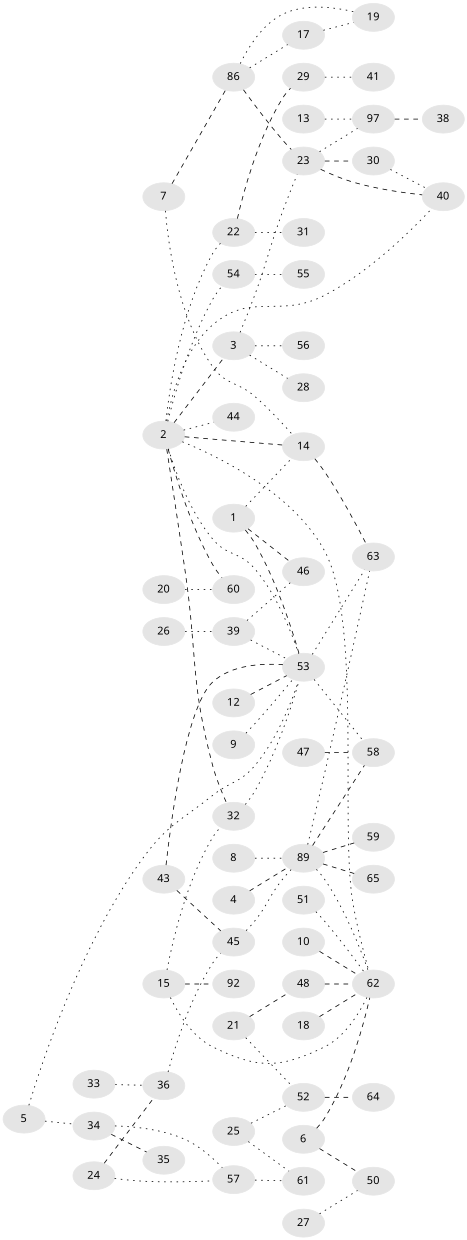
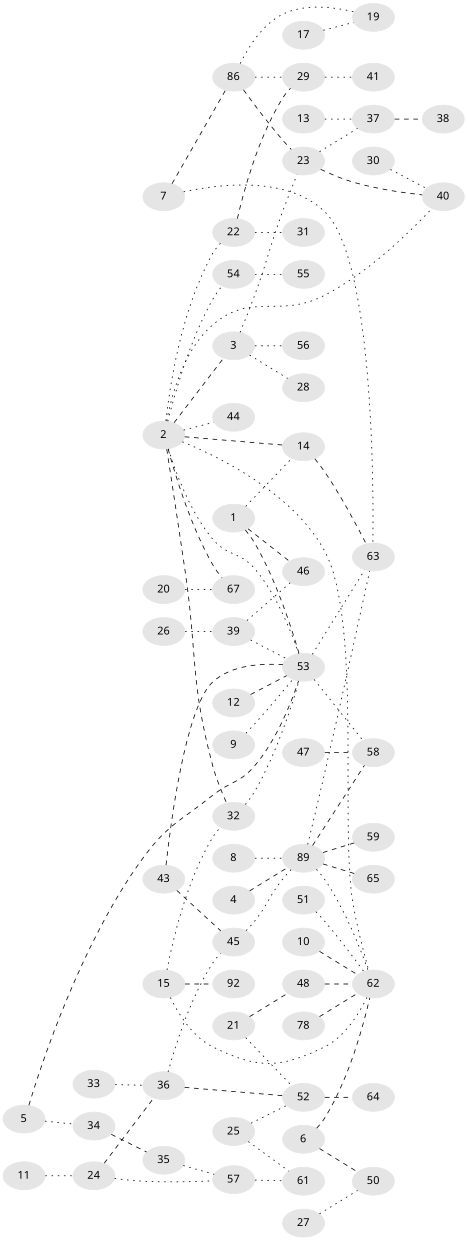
edge "17" -- "86": now "29" -- "86"
node "97": label "97" -> "37"
edge "23" -- "30": removed
edge "7" -- "14": now "7" -- "63"
node "60": label "60" -> "67"
edge "53" -- "5": style dotted -> dashed
node "18": label "18" -> "78"
edge "36" -- "52": added
edge "34" -- "57": now "35" -- "57"
node "11": added
